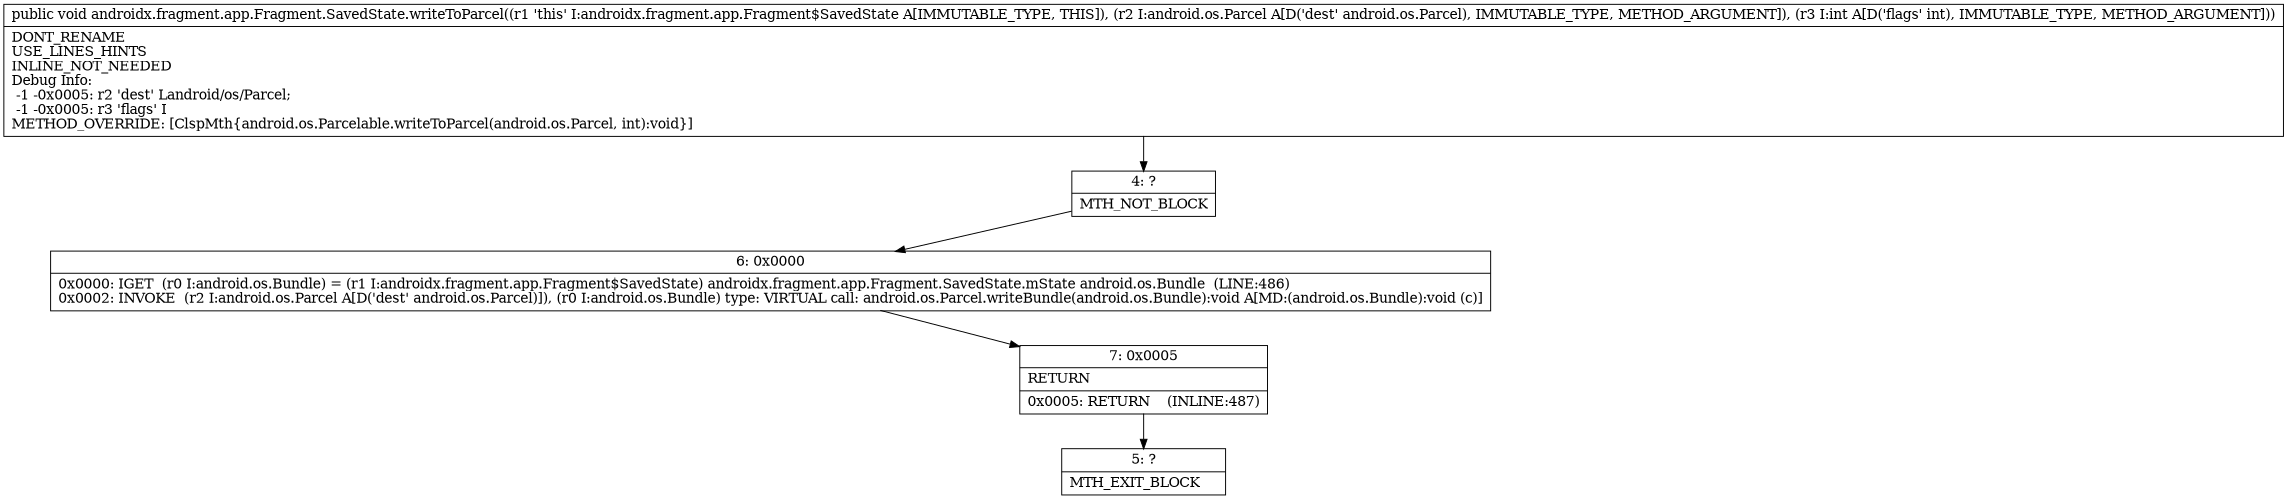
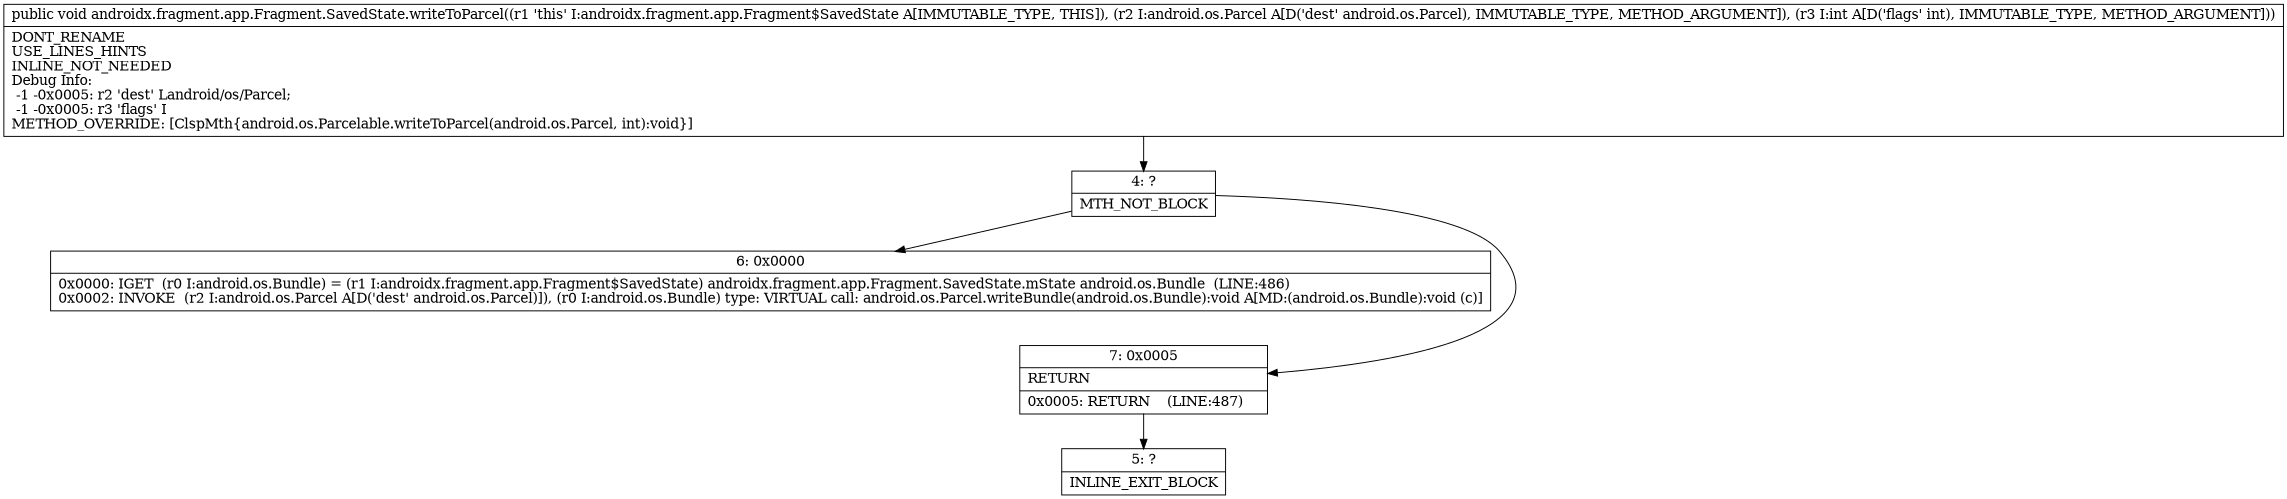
edge "6: 0x0000" -> "7: 0x0005": now "4: ?" -> "7: 0x0005"
node "7: 0x0005": text "0x0005: RETURN    (INLINE:487)" -> "0x0005: RETURN    (LINE:487)"
node "5: ?": text "MTH_EXIT_BLOCK" -> "INLINE_EXIT_BLOCK"
